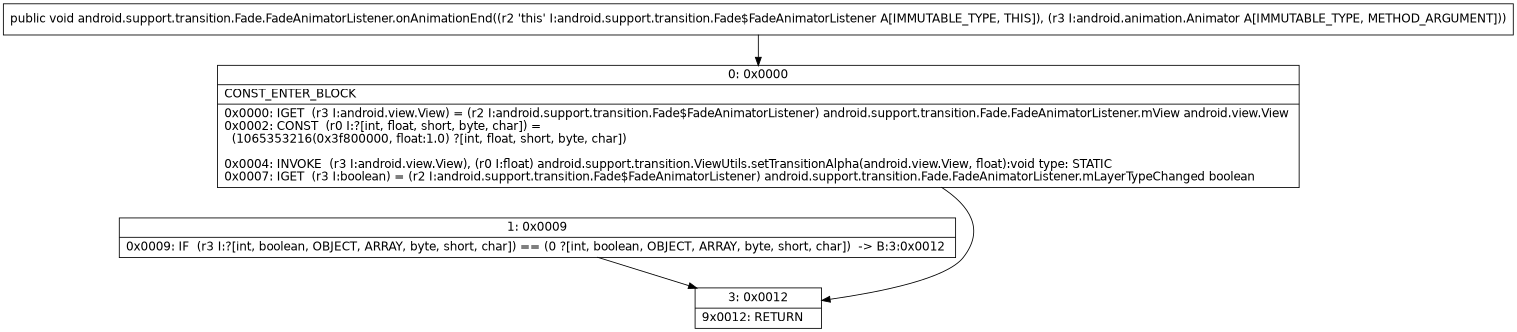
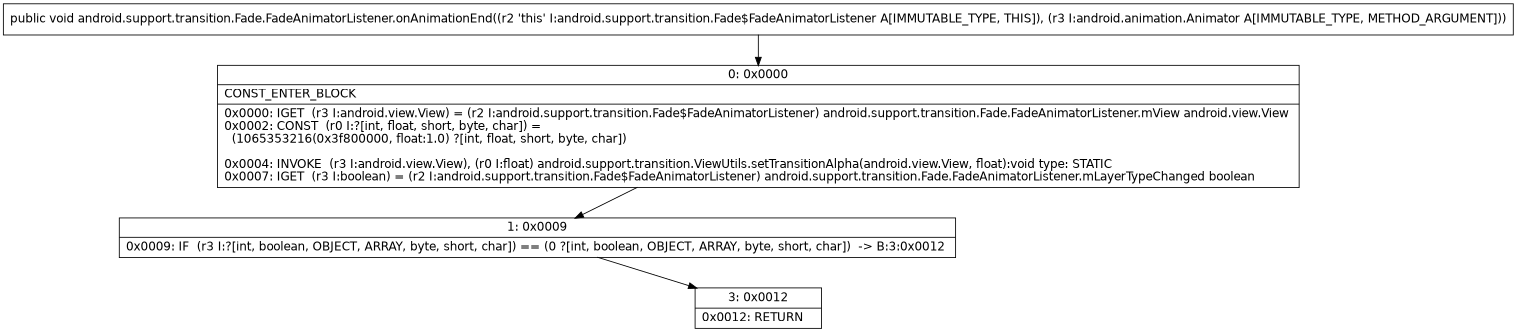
edge "0: 0x0000" -> "3: 0x0012": now "0: 0x0000" -> "1: 0x0009"
node "3: 0x0012": text "9x0012: RETURN" -> "0x0012: RETURN"
